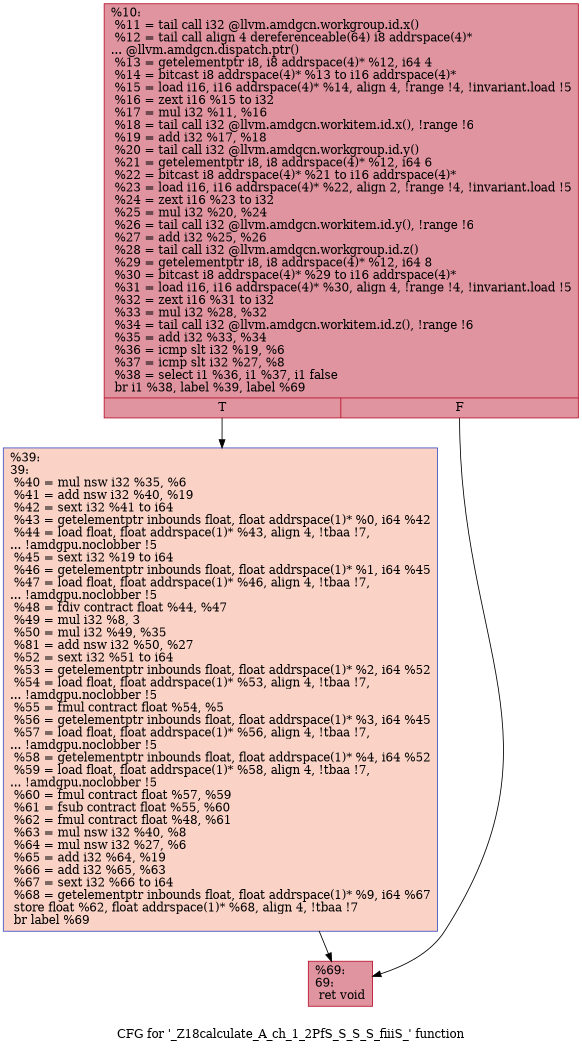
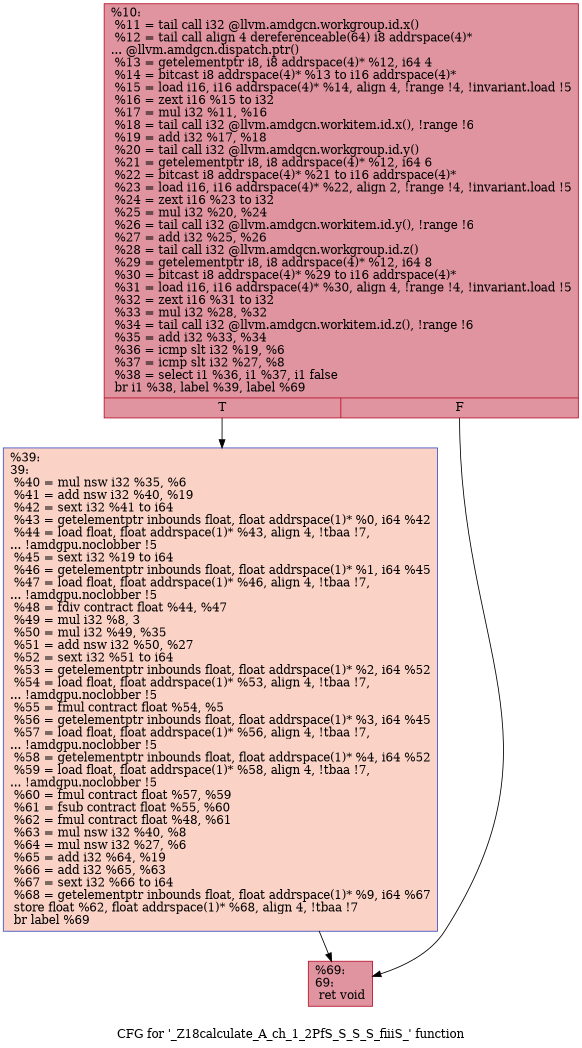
node "%39:": text "%81 = add nsw i32 %50, %27" -> "%51 = add nsw i32 %50, %27"
